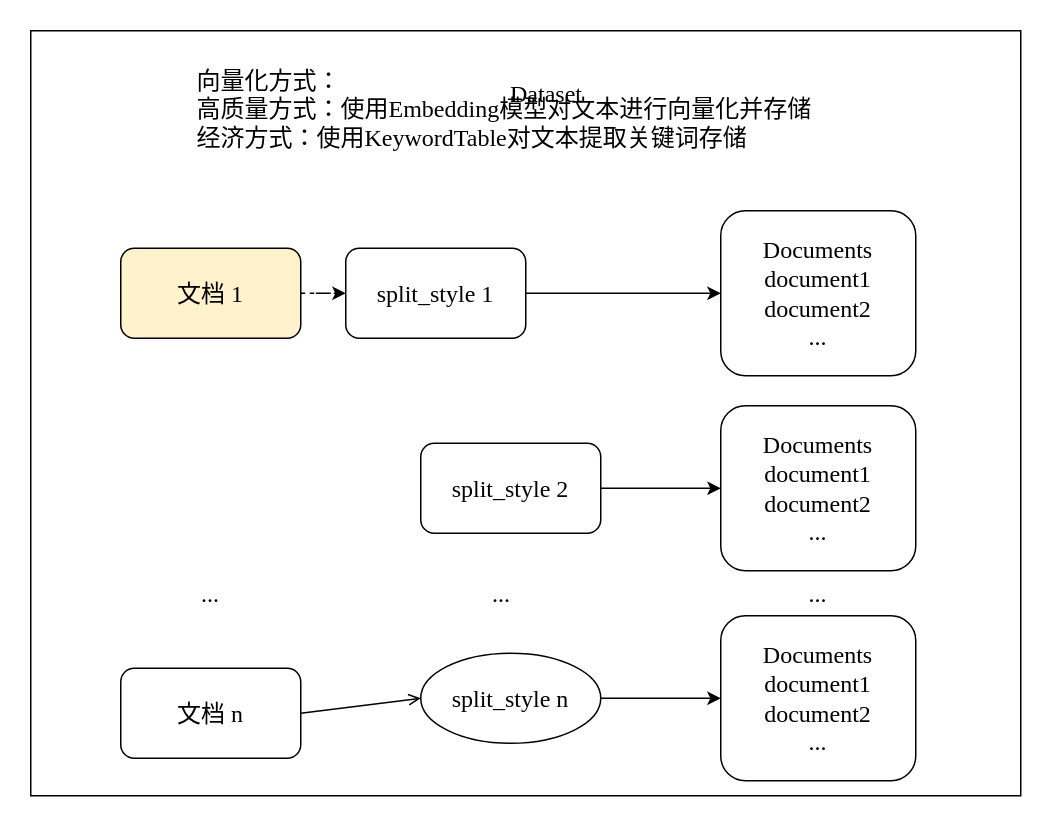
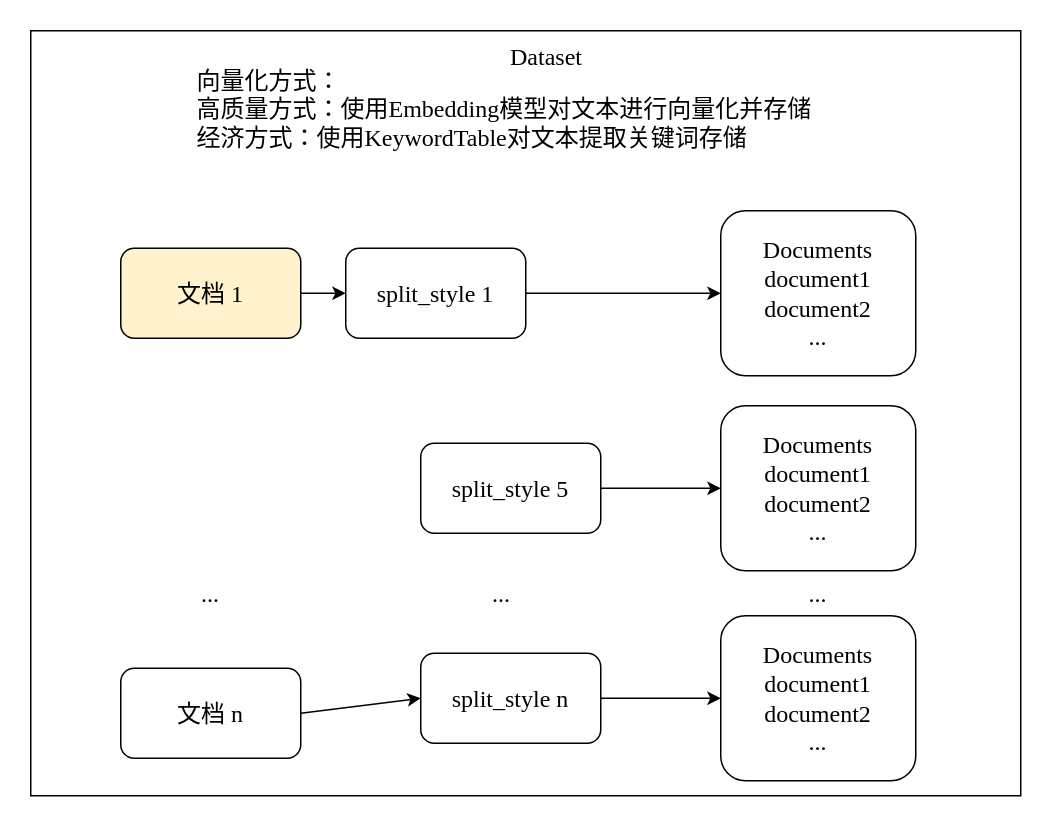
node "Dataset": moved (547, 94) -> (547, 57)
edge "文档 1" -> "split_style 1": style dashed -> solid
node "split_style 2": label "split_style 2" -> "split_style 5"
node "split_style n": shape ellipse -> rounded rectangle
edge "文档 n" -> "split_style n": arrowhead open -> classic
